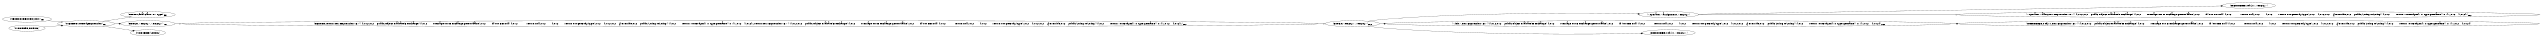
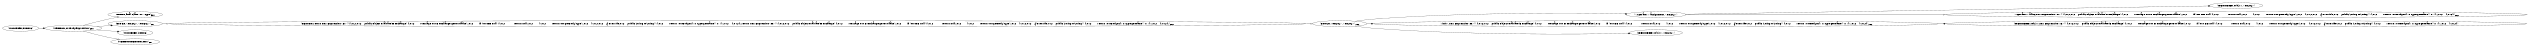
edge "(METHOD_RETURN,ANY)" -> "(METHOD,outBodyExpression)": reversed
